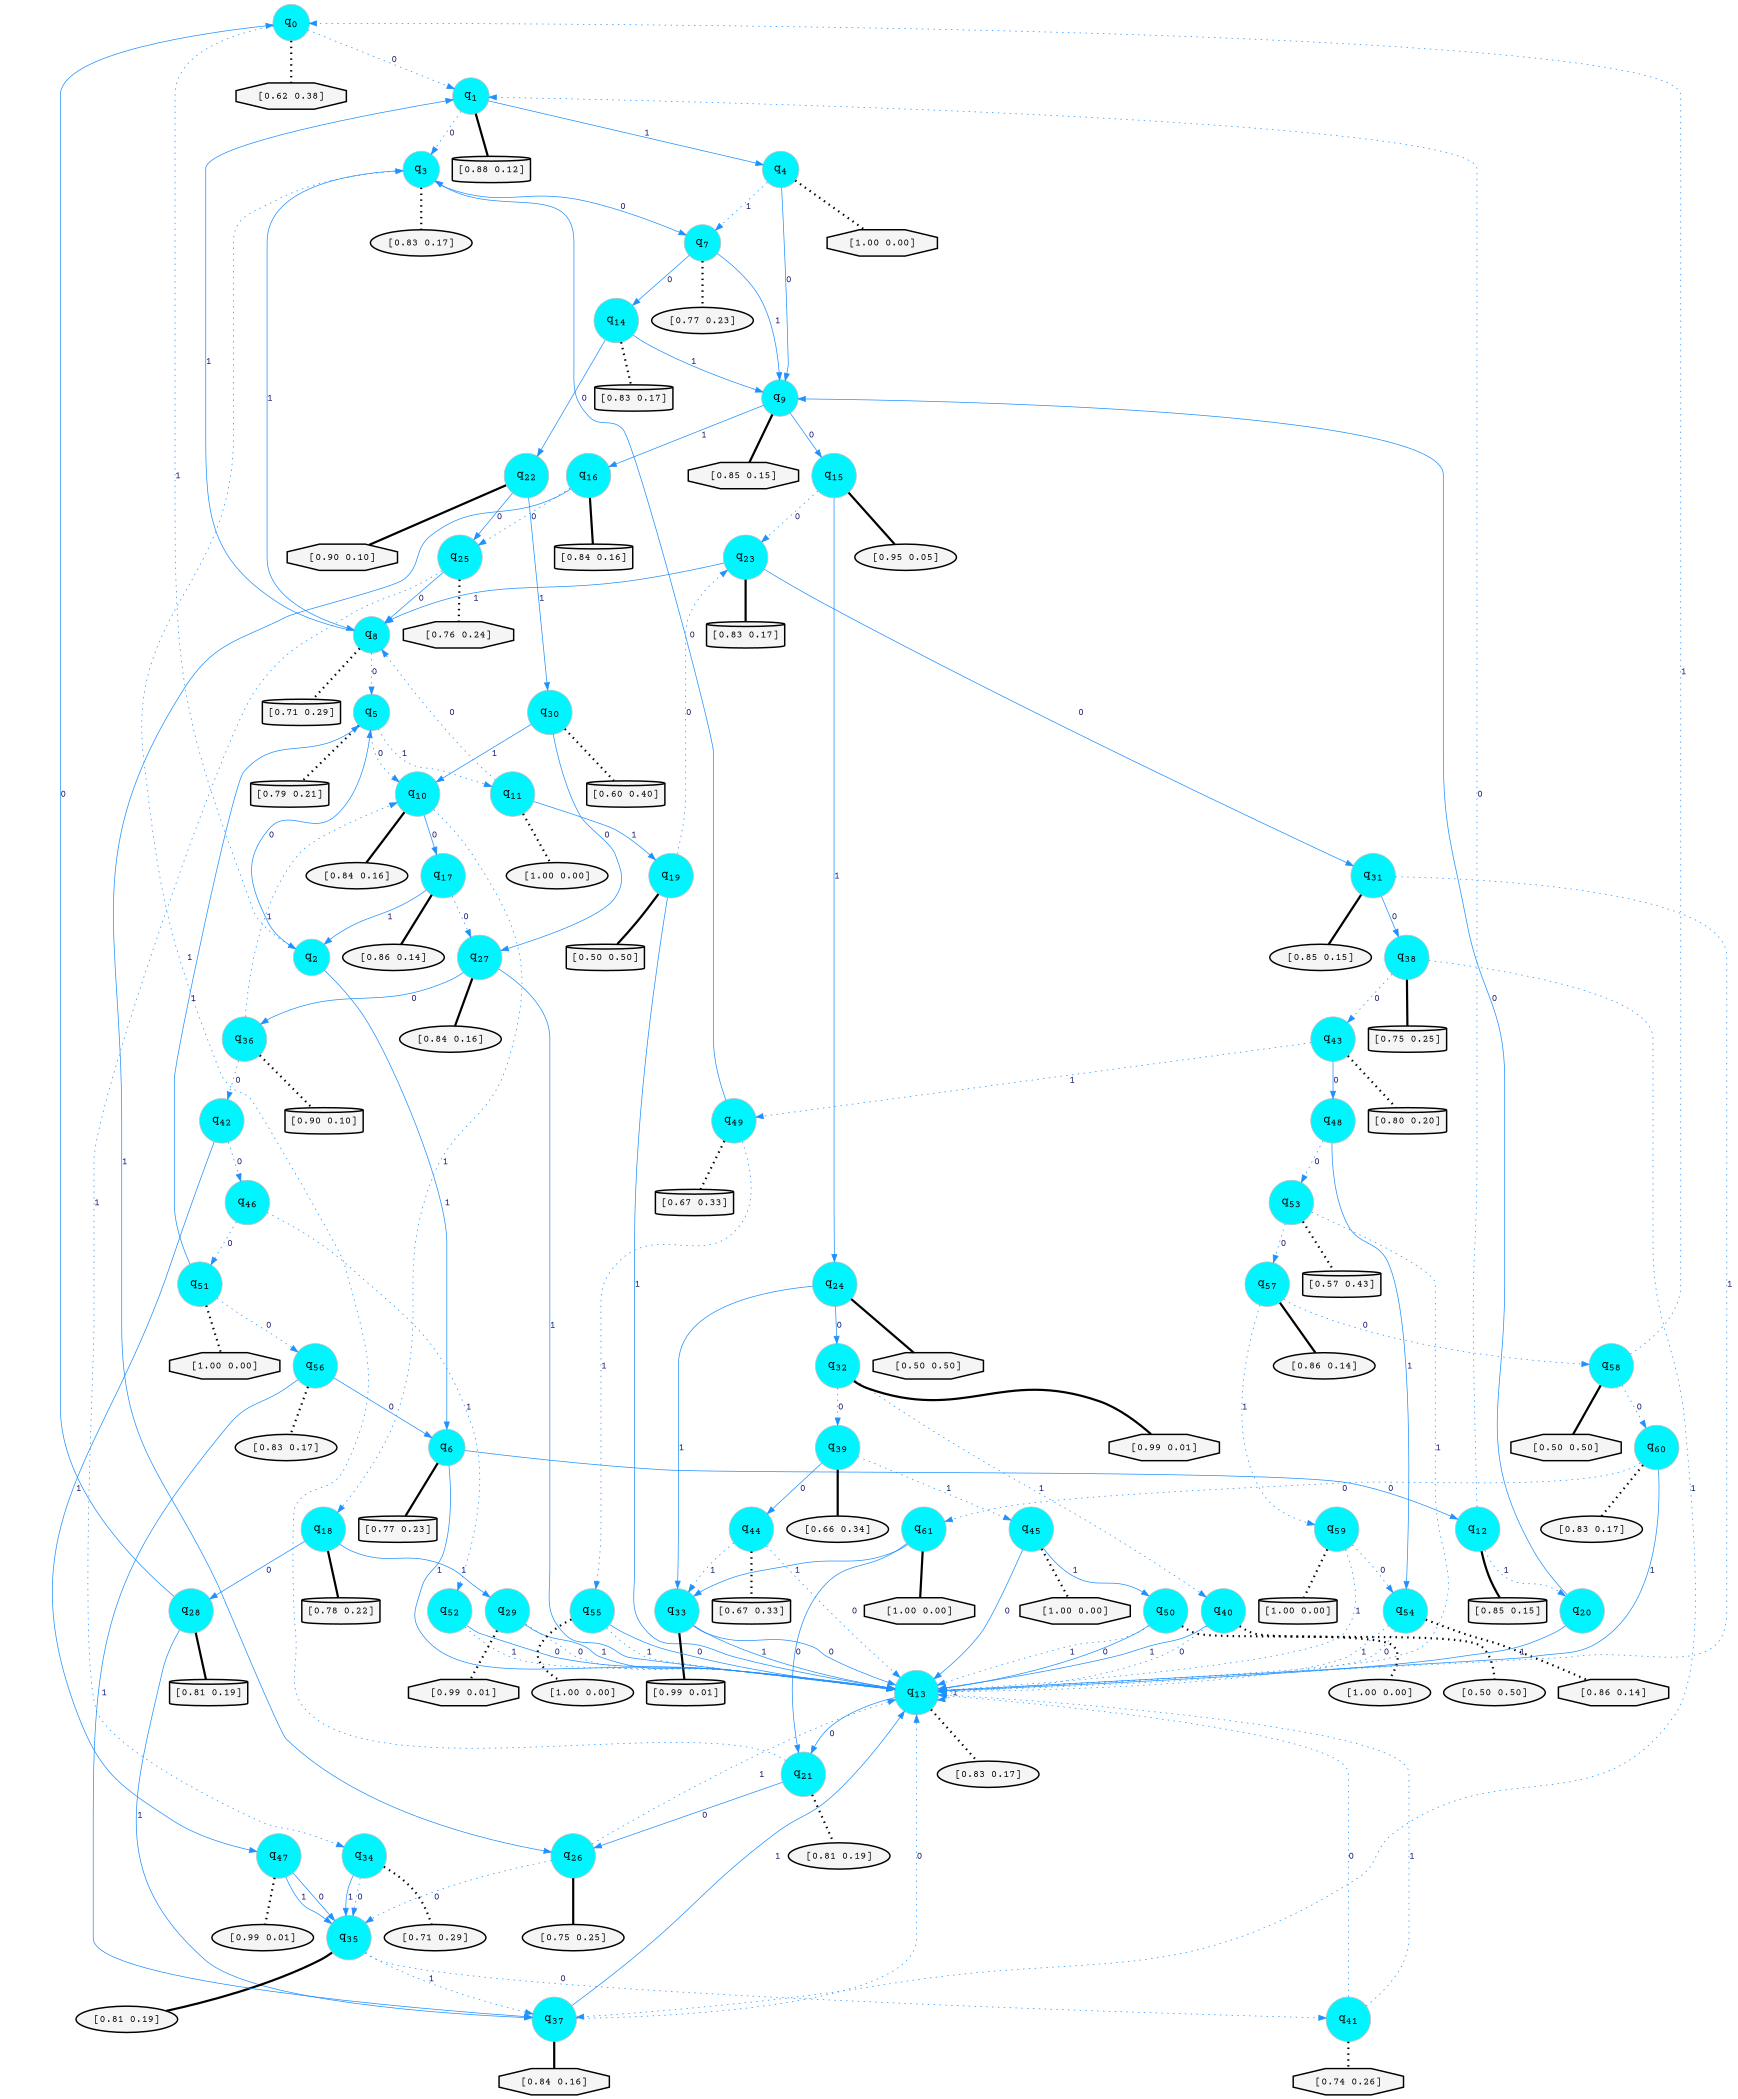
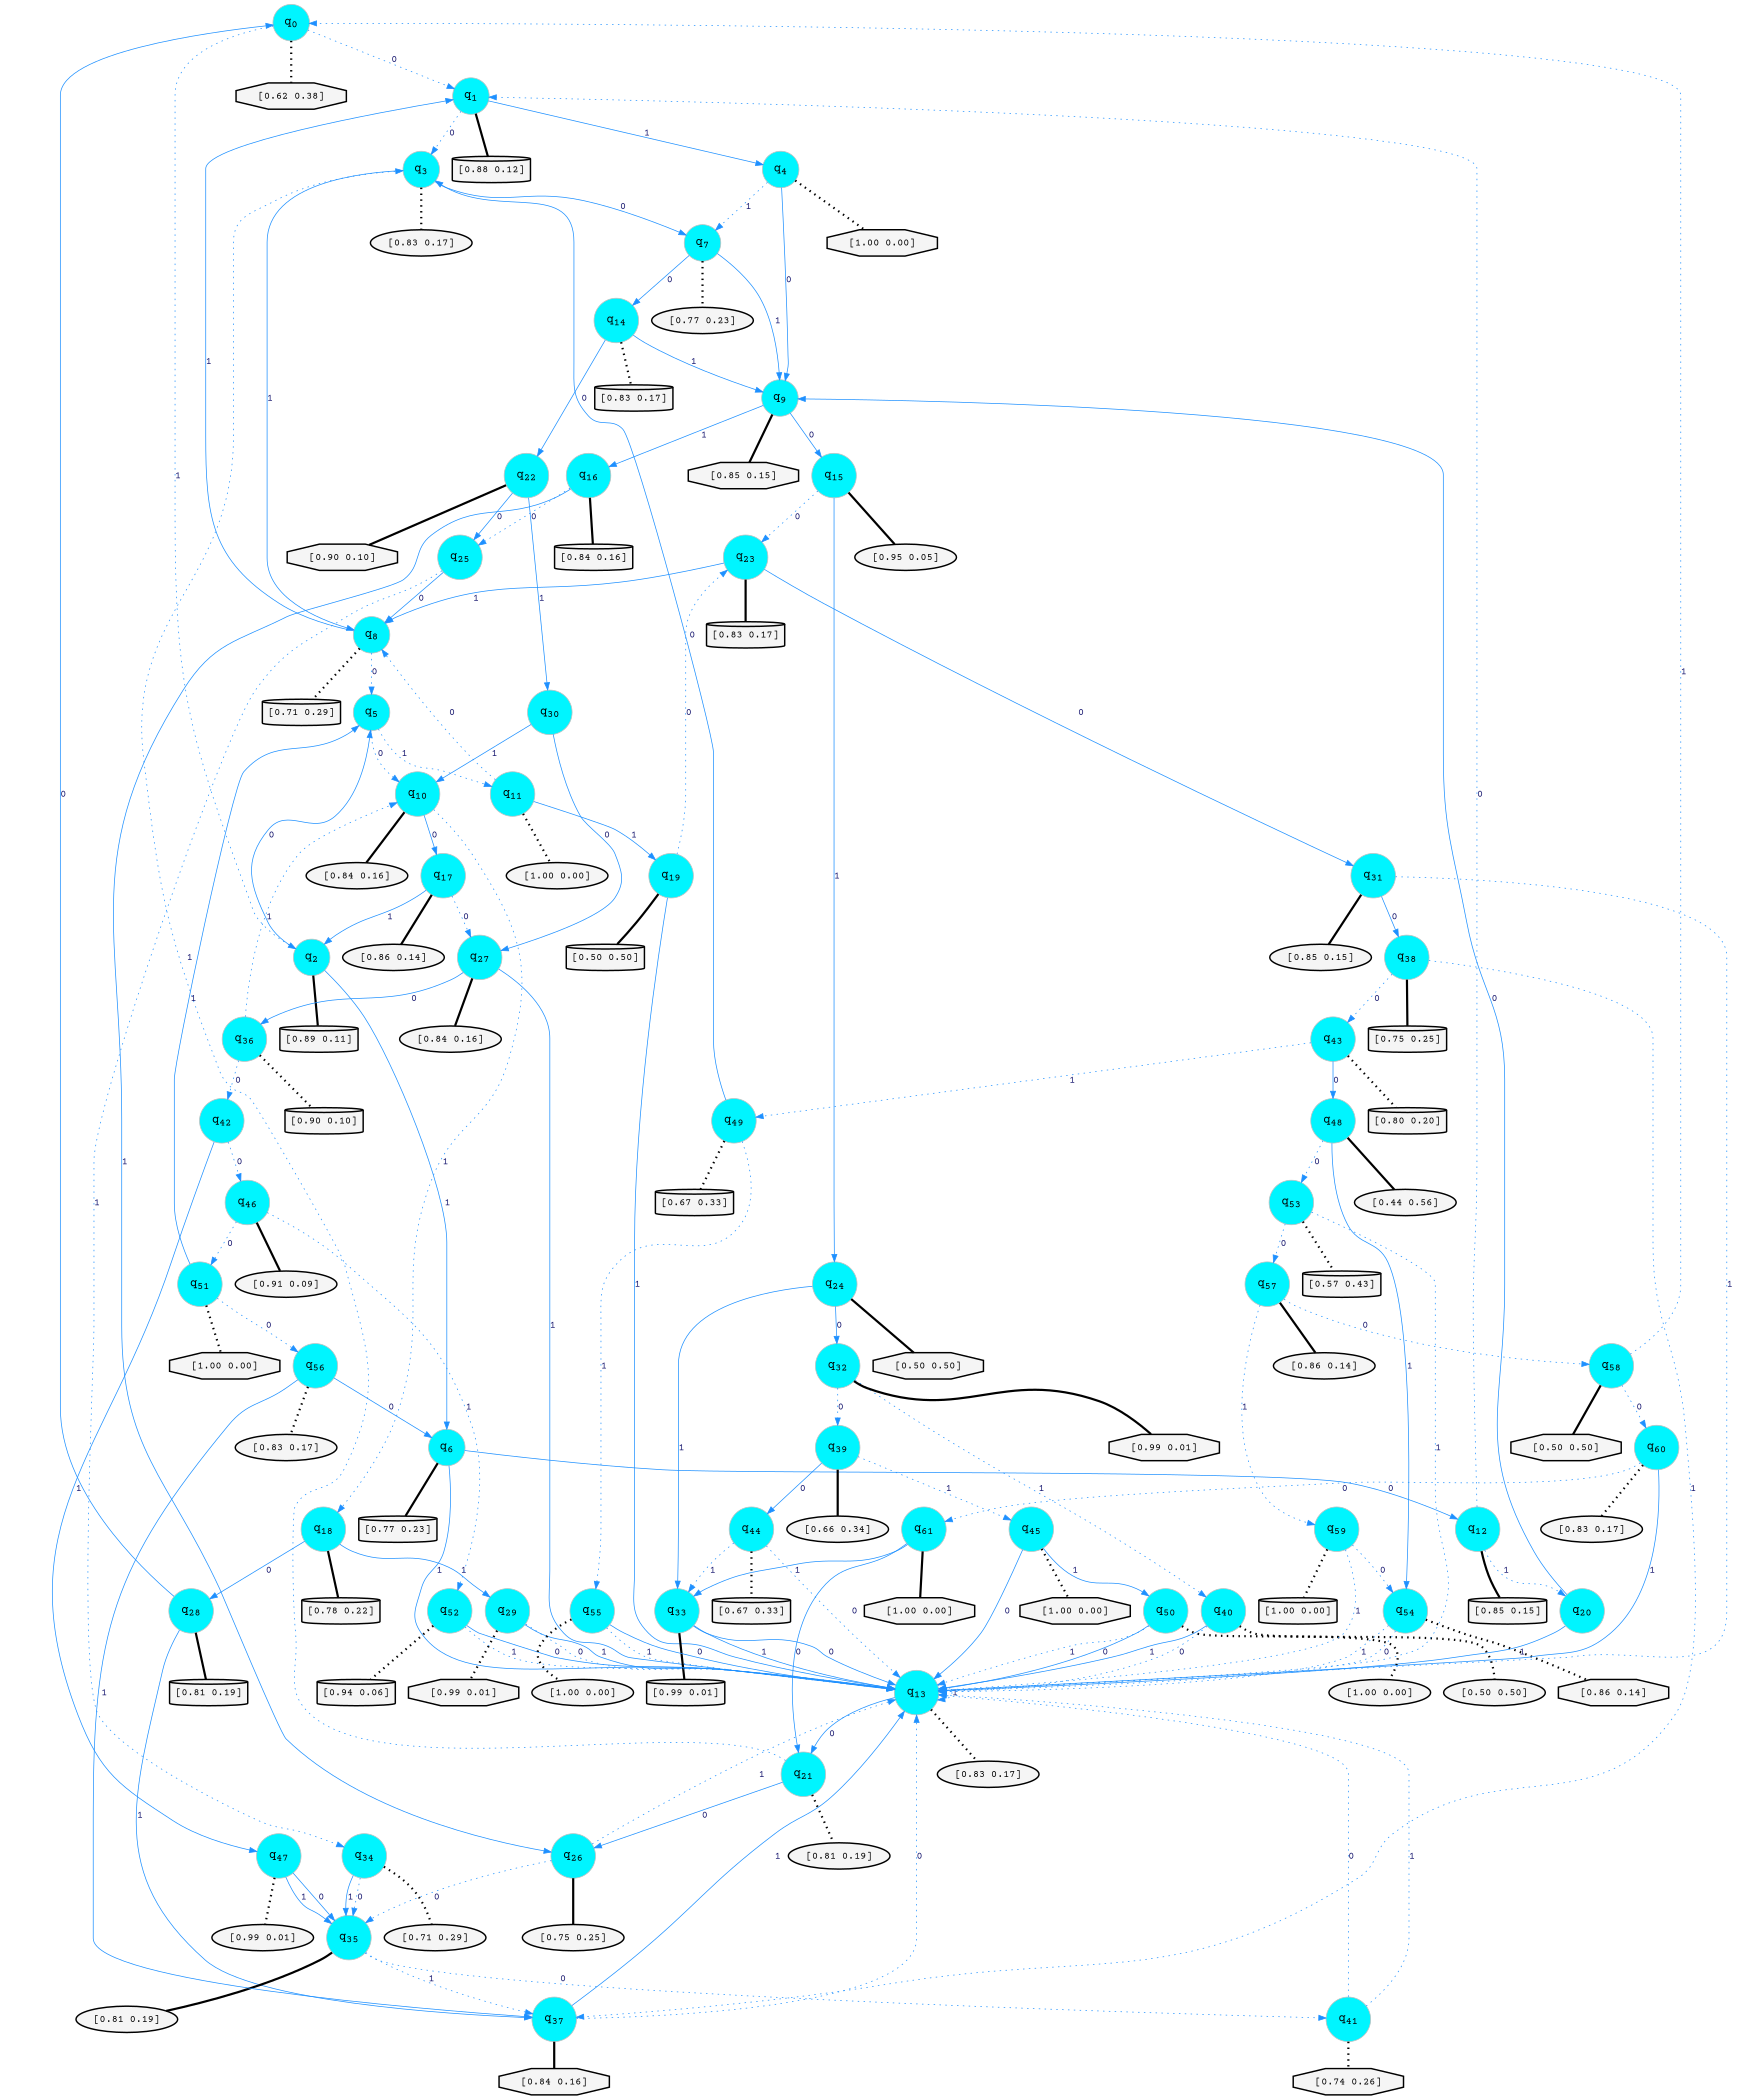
node "[0.76 0.24]": removed
node "[0.79 0.21]": removed
node "[0.60 0.40]": removed
node "[0.89 0.11]": added
node "[0.44 0.56]": added
node "[0.91 0.09]": added
node "[0.94 0.06]": added
